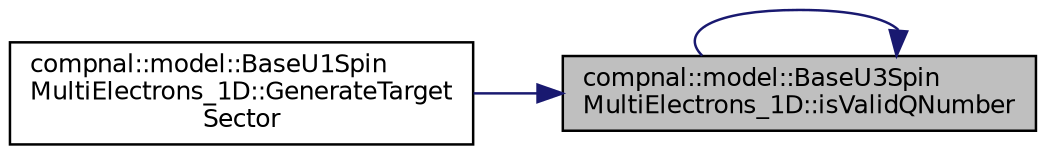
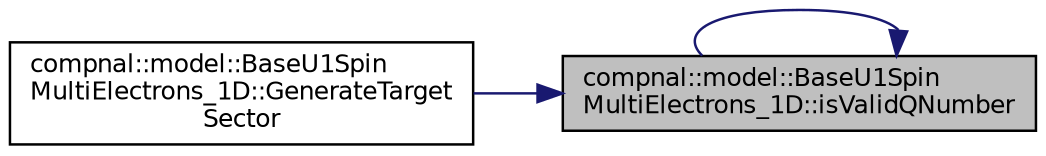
node "compnal::model::BaseU3Spin MultiElectrons_1D::isValidQNumber": label "compnal::model::BaseU3Spin MultiElectrons_1D::isValidQNumber" -> "compnal::model::BaseU1Spin MultiElectrons_1D::isValidQNumber"
